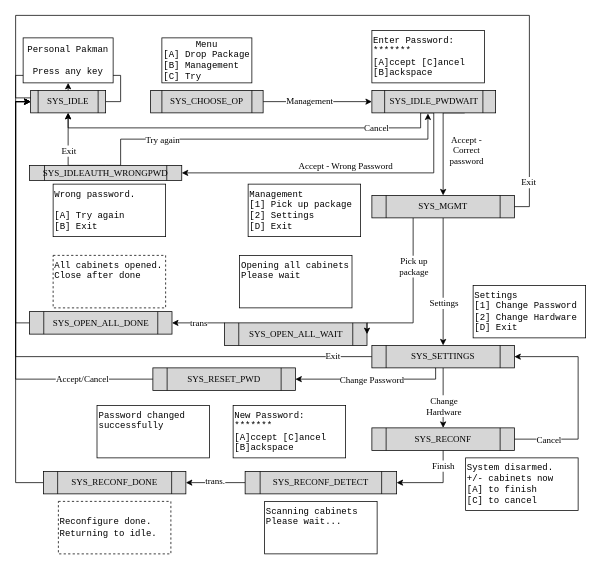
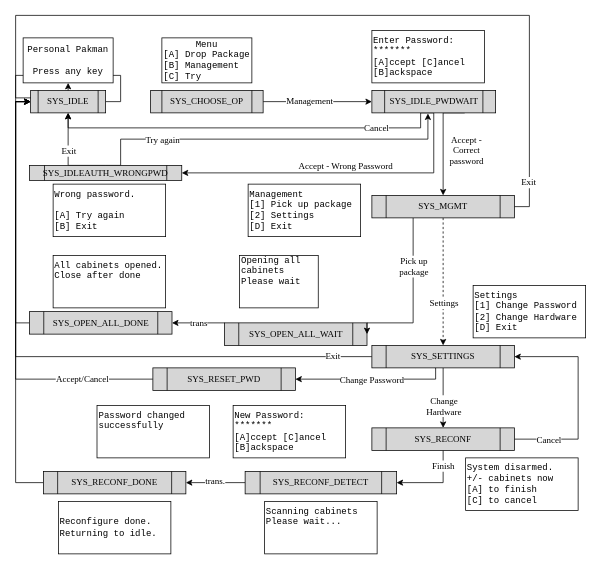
edge "SYS_MGMT" -> "SYS_SETTINGS": style solid -> dashed
node "All cabinets opened. Close after done": style dashed -> solid
node "Opening all cabinets Please wait": size 113x53 -> 79x53
node "Reconfigure done. Returning to idle.": style dashed -> solid
